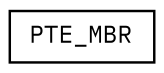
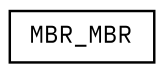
node "PTE_MBR": label "PTE_MBR" -> "MBR_MBR"
